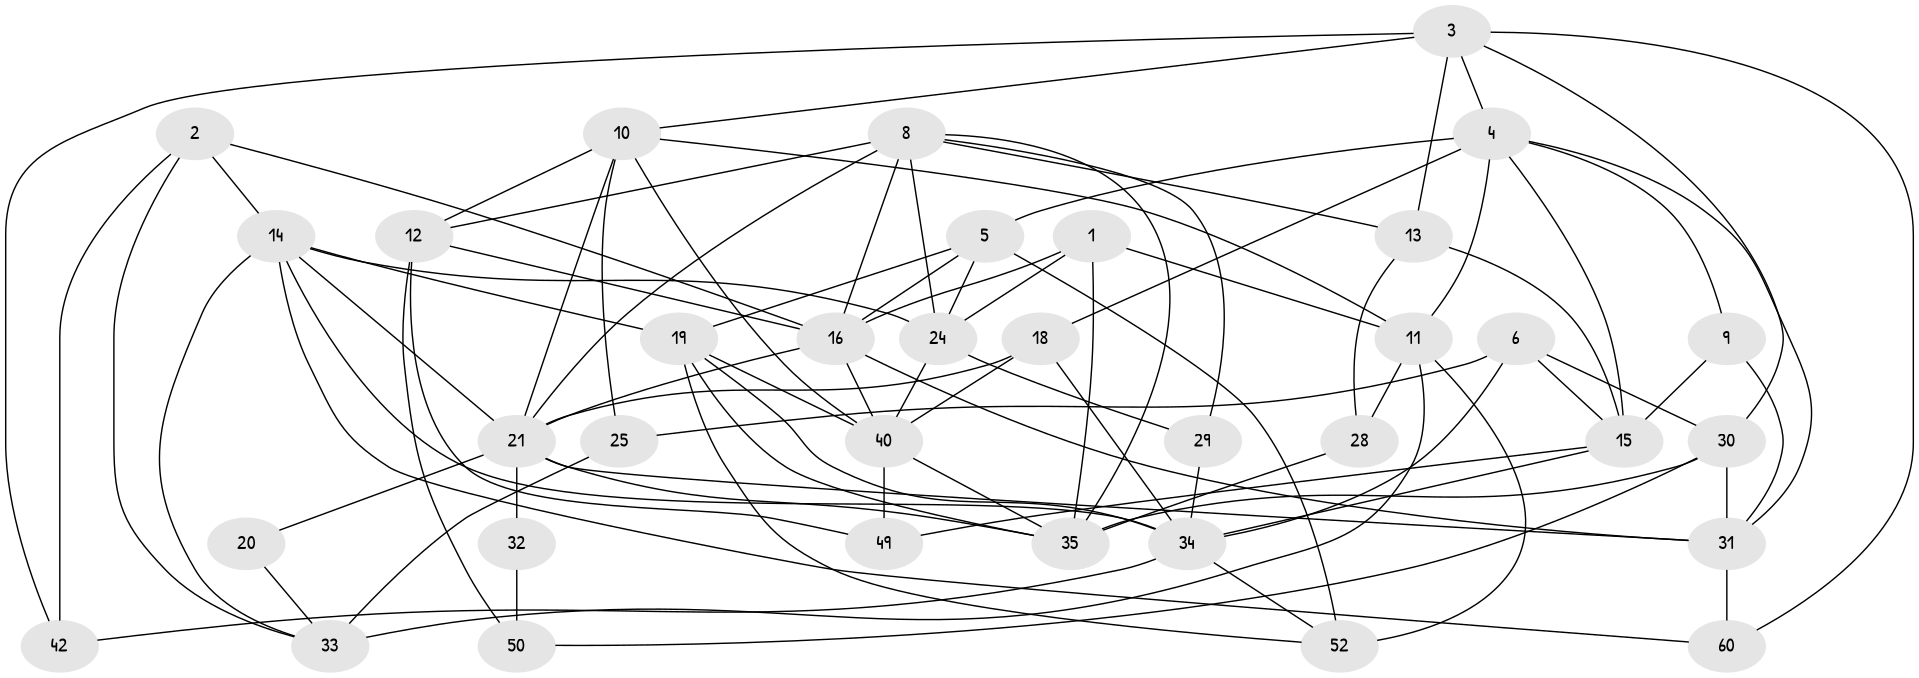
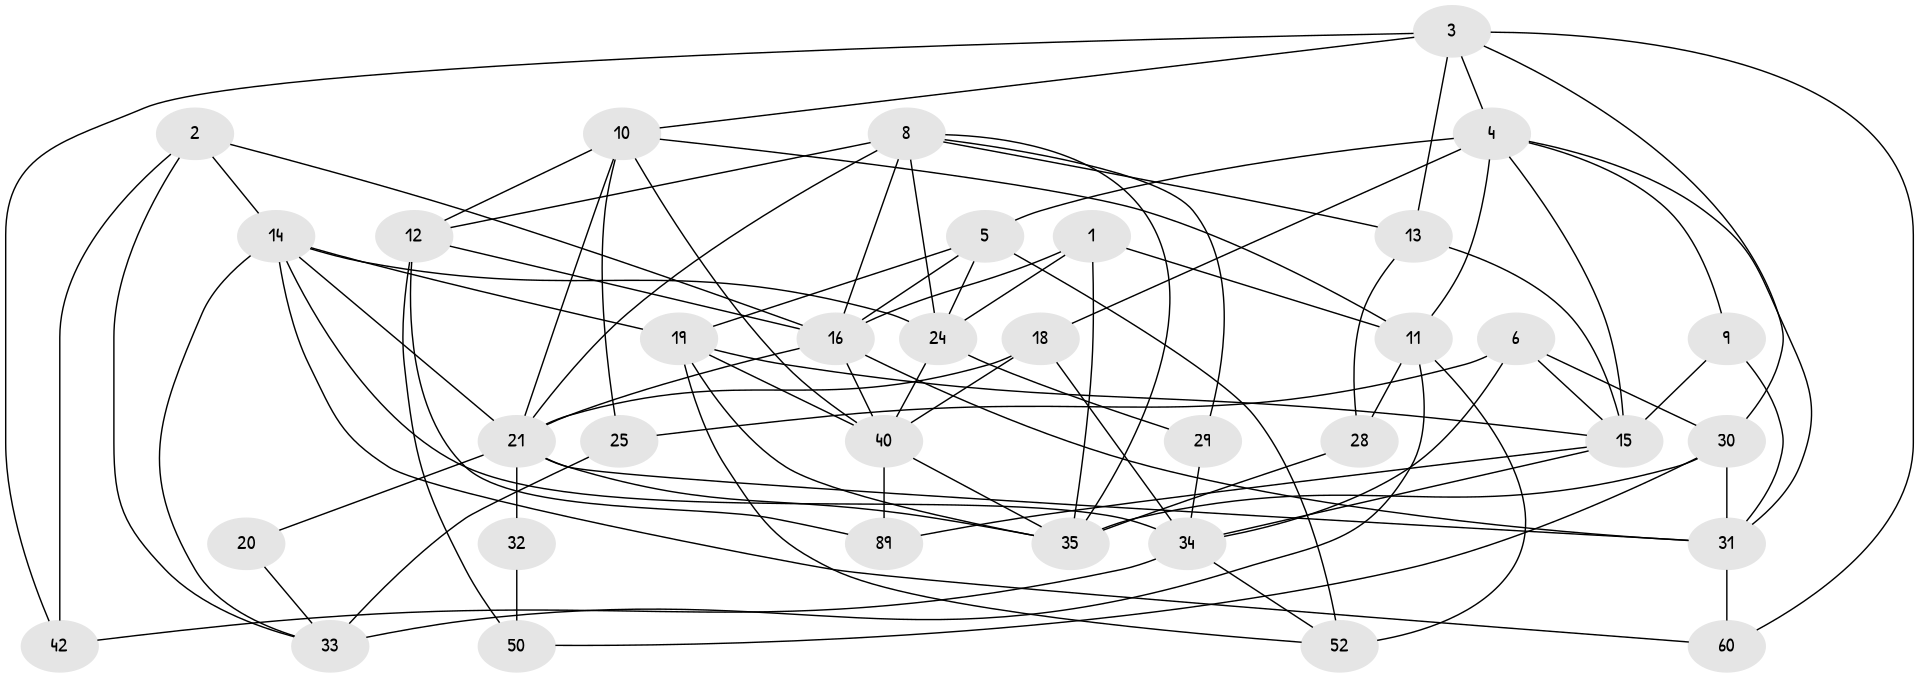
edge "19" -- "34": now "19" -- "15"
node "49": label "49" -> "89"
